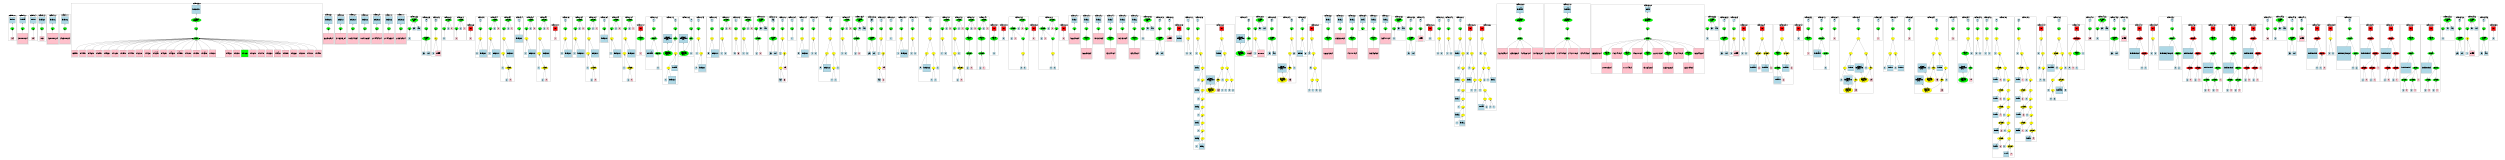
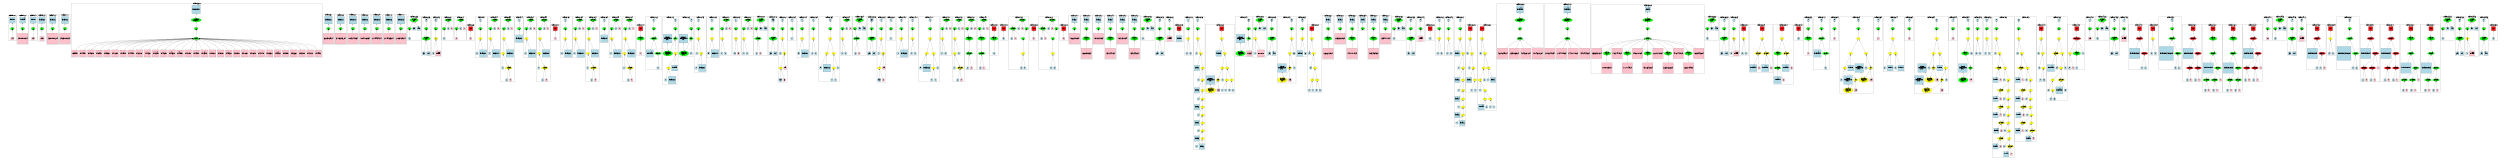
node "0x41eec200": added
node "0x42108300": fillcolor green -> pink
